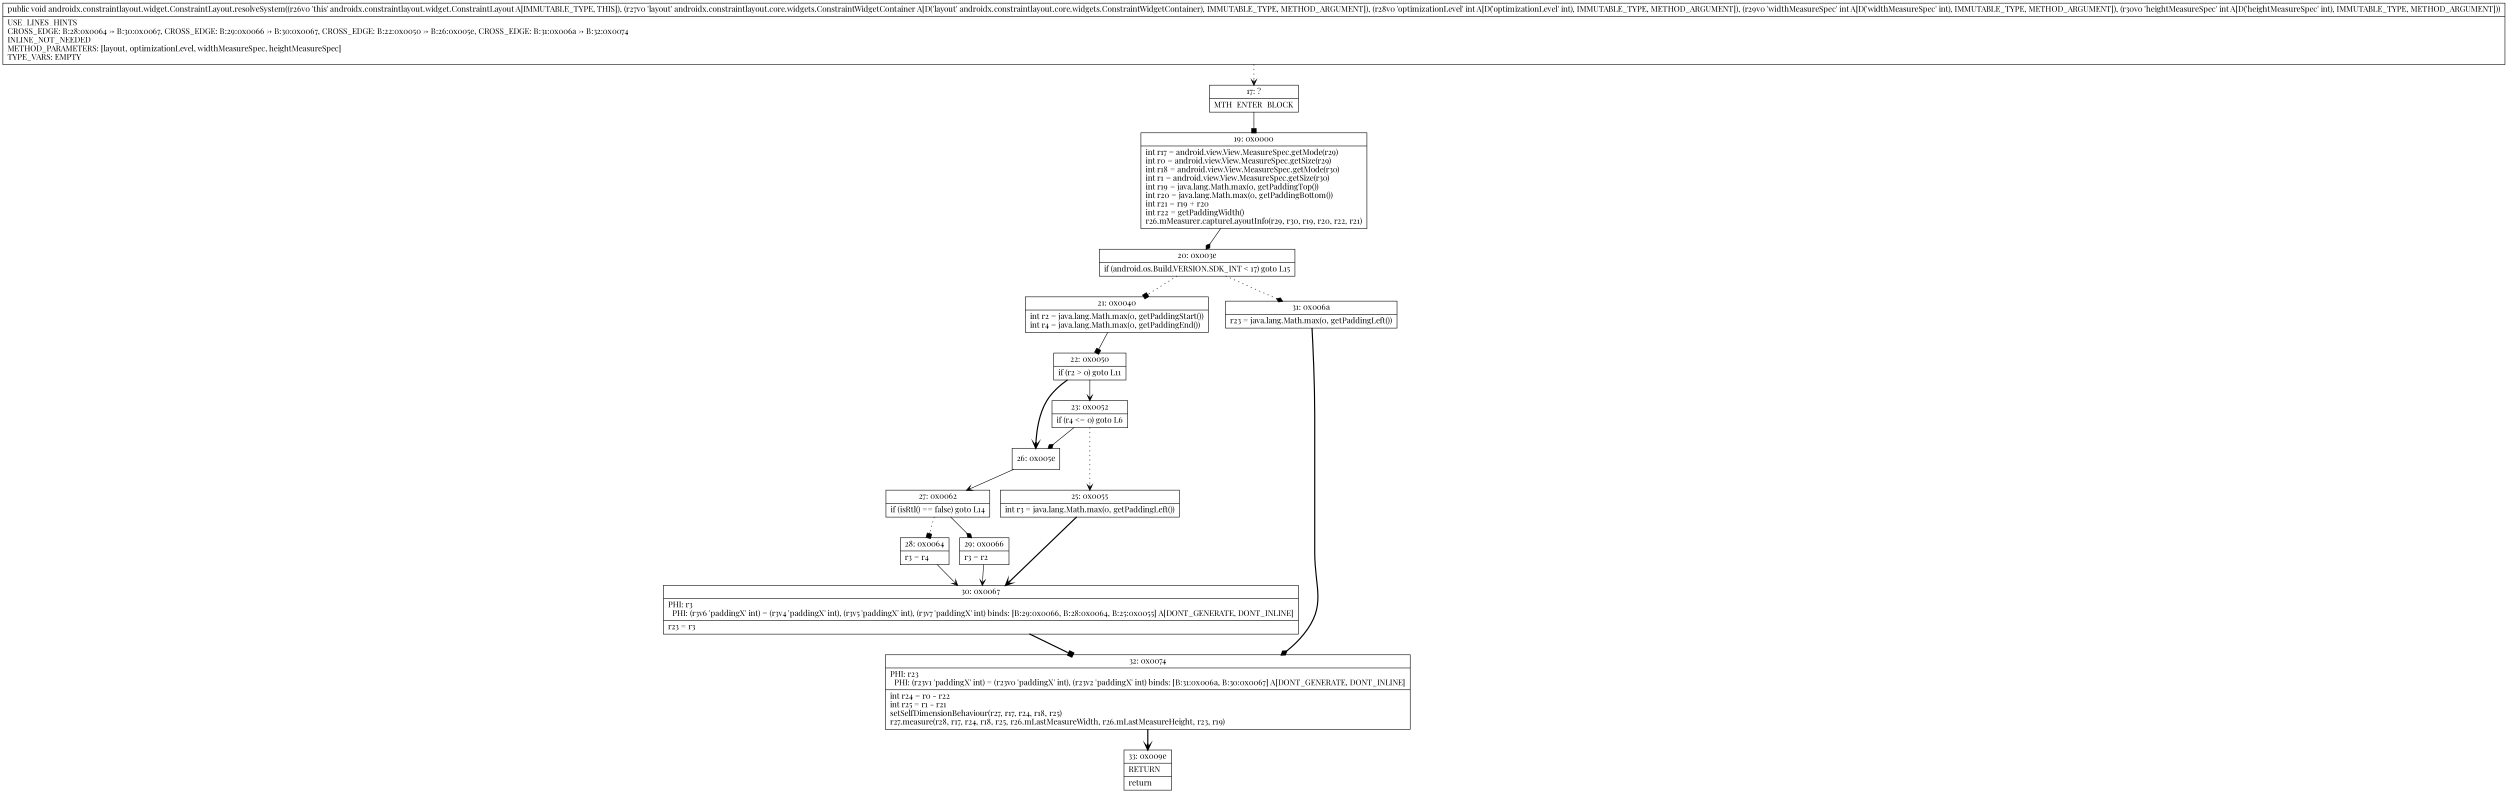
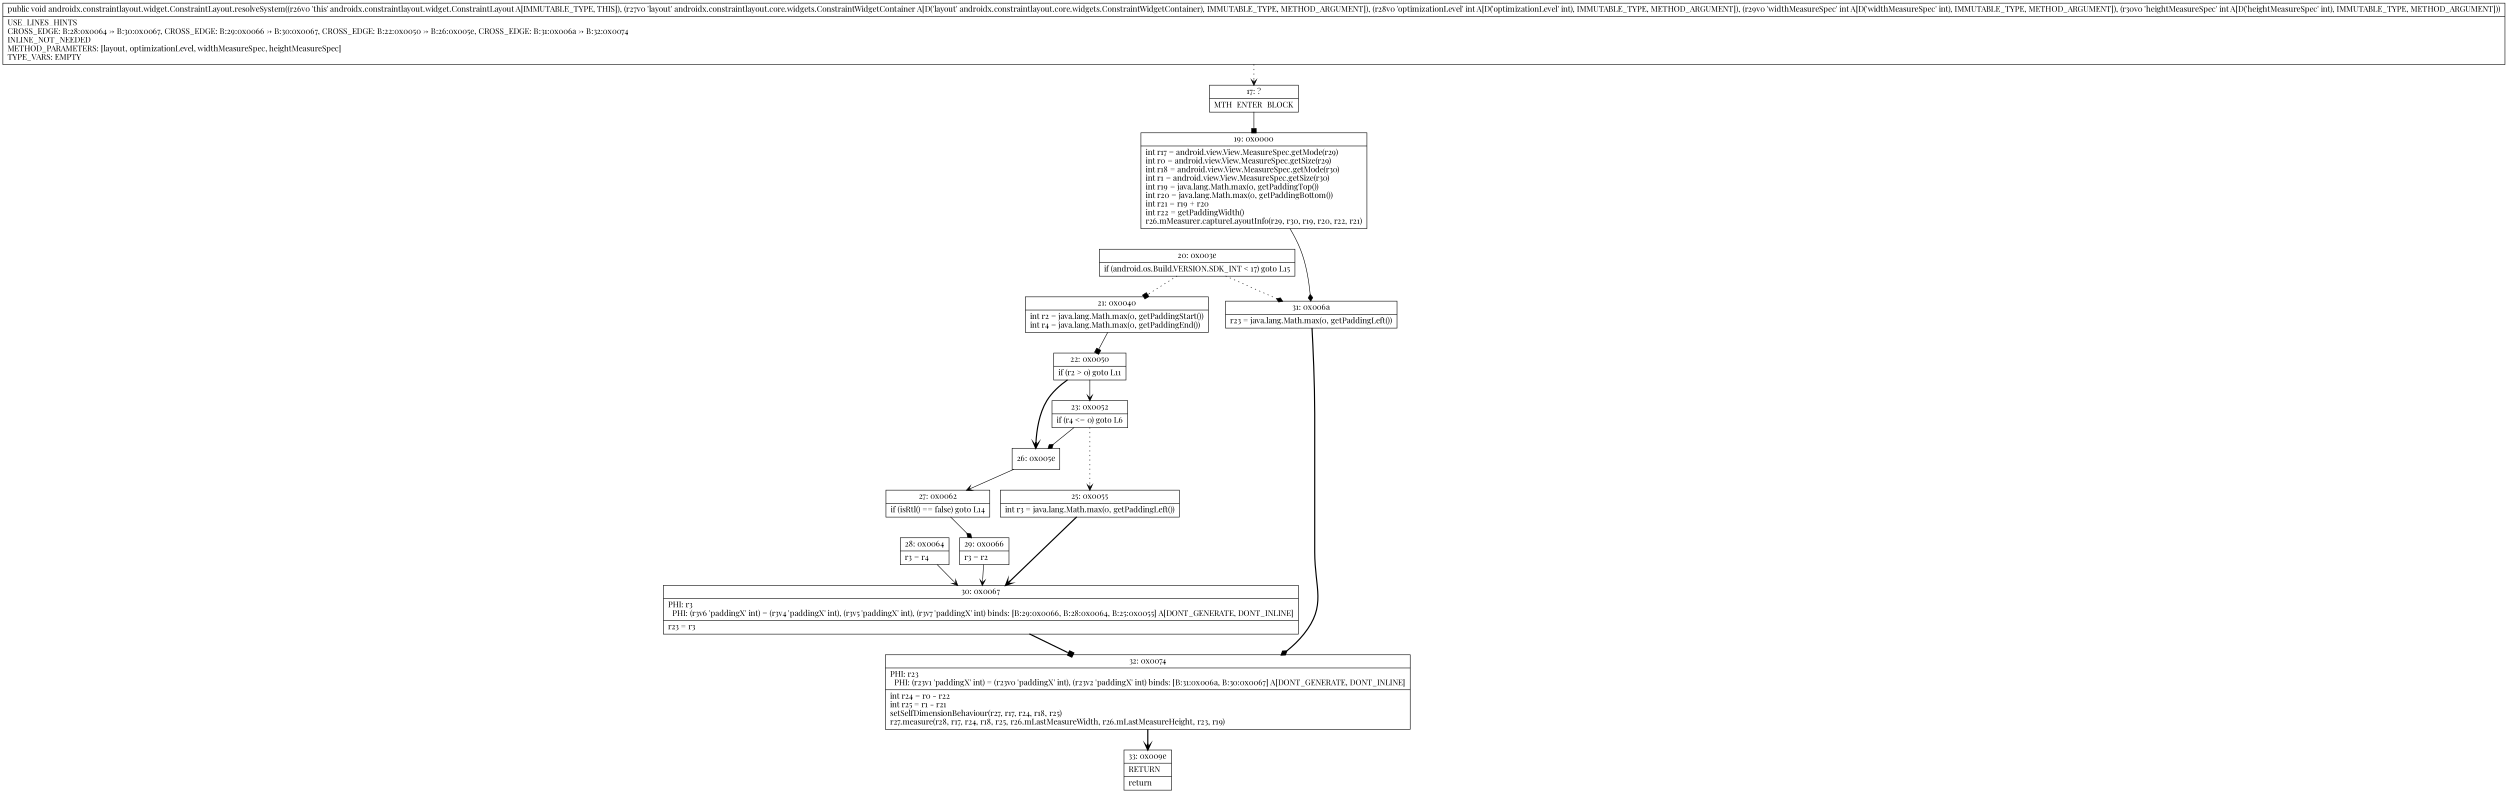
edge "19: 0x0000" -> "20: 0x003e": now "19: 0x0000" -> "31: 0x006a"
edge "27: 0x0062" -> "28: 0x0064": removed
